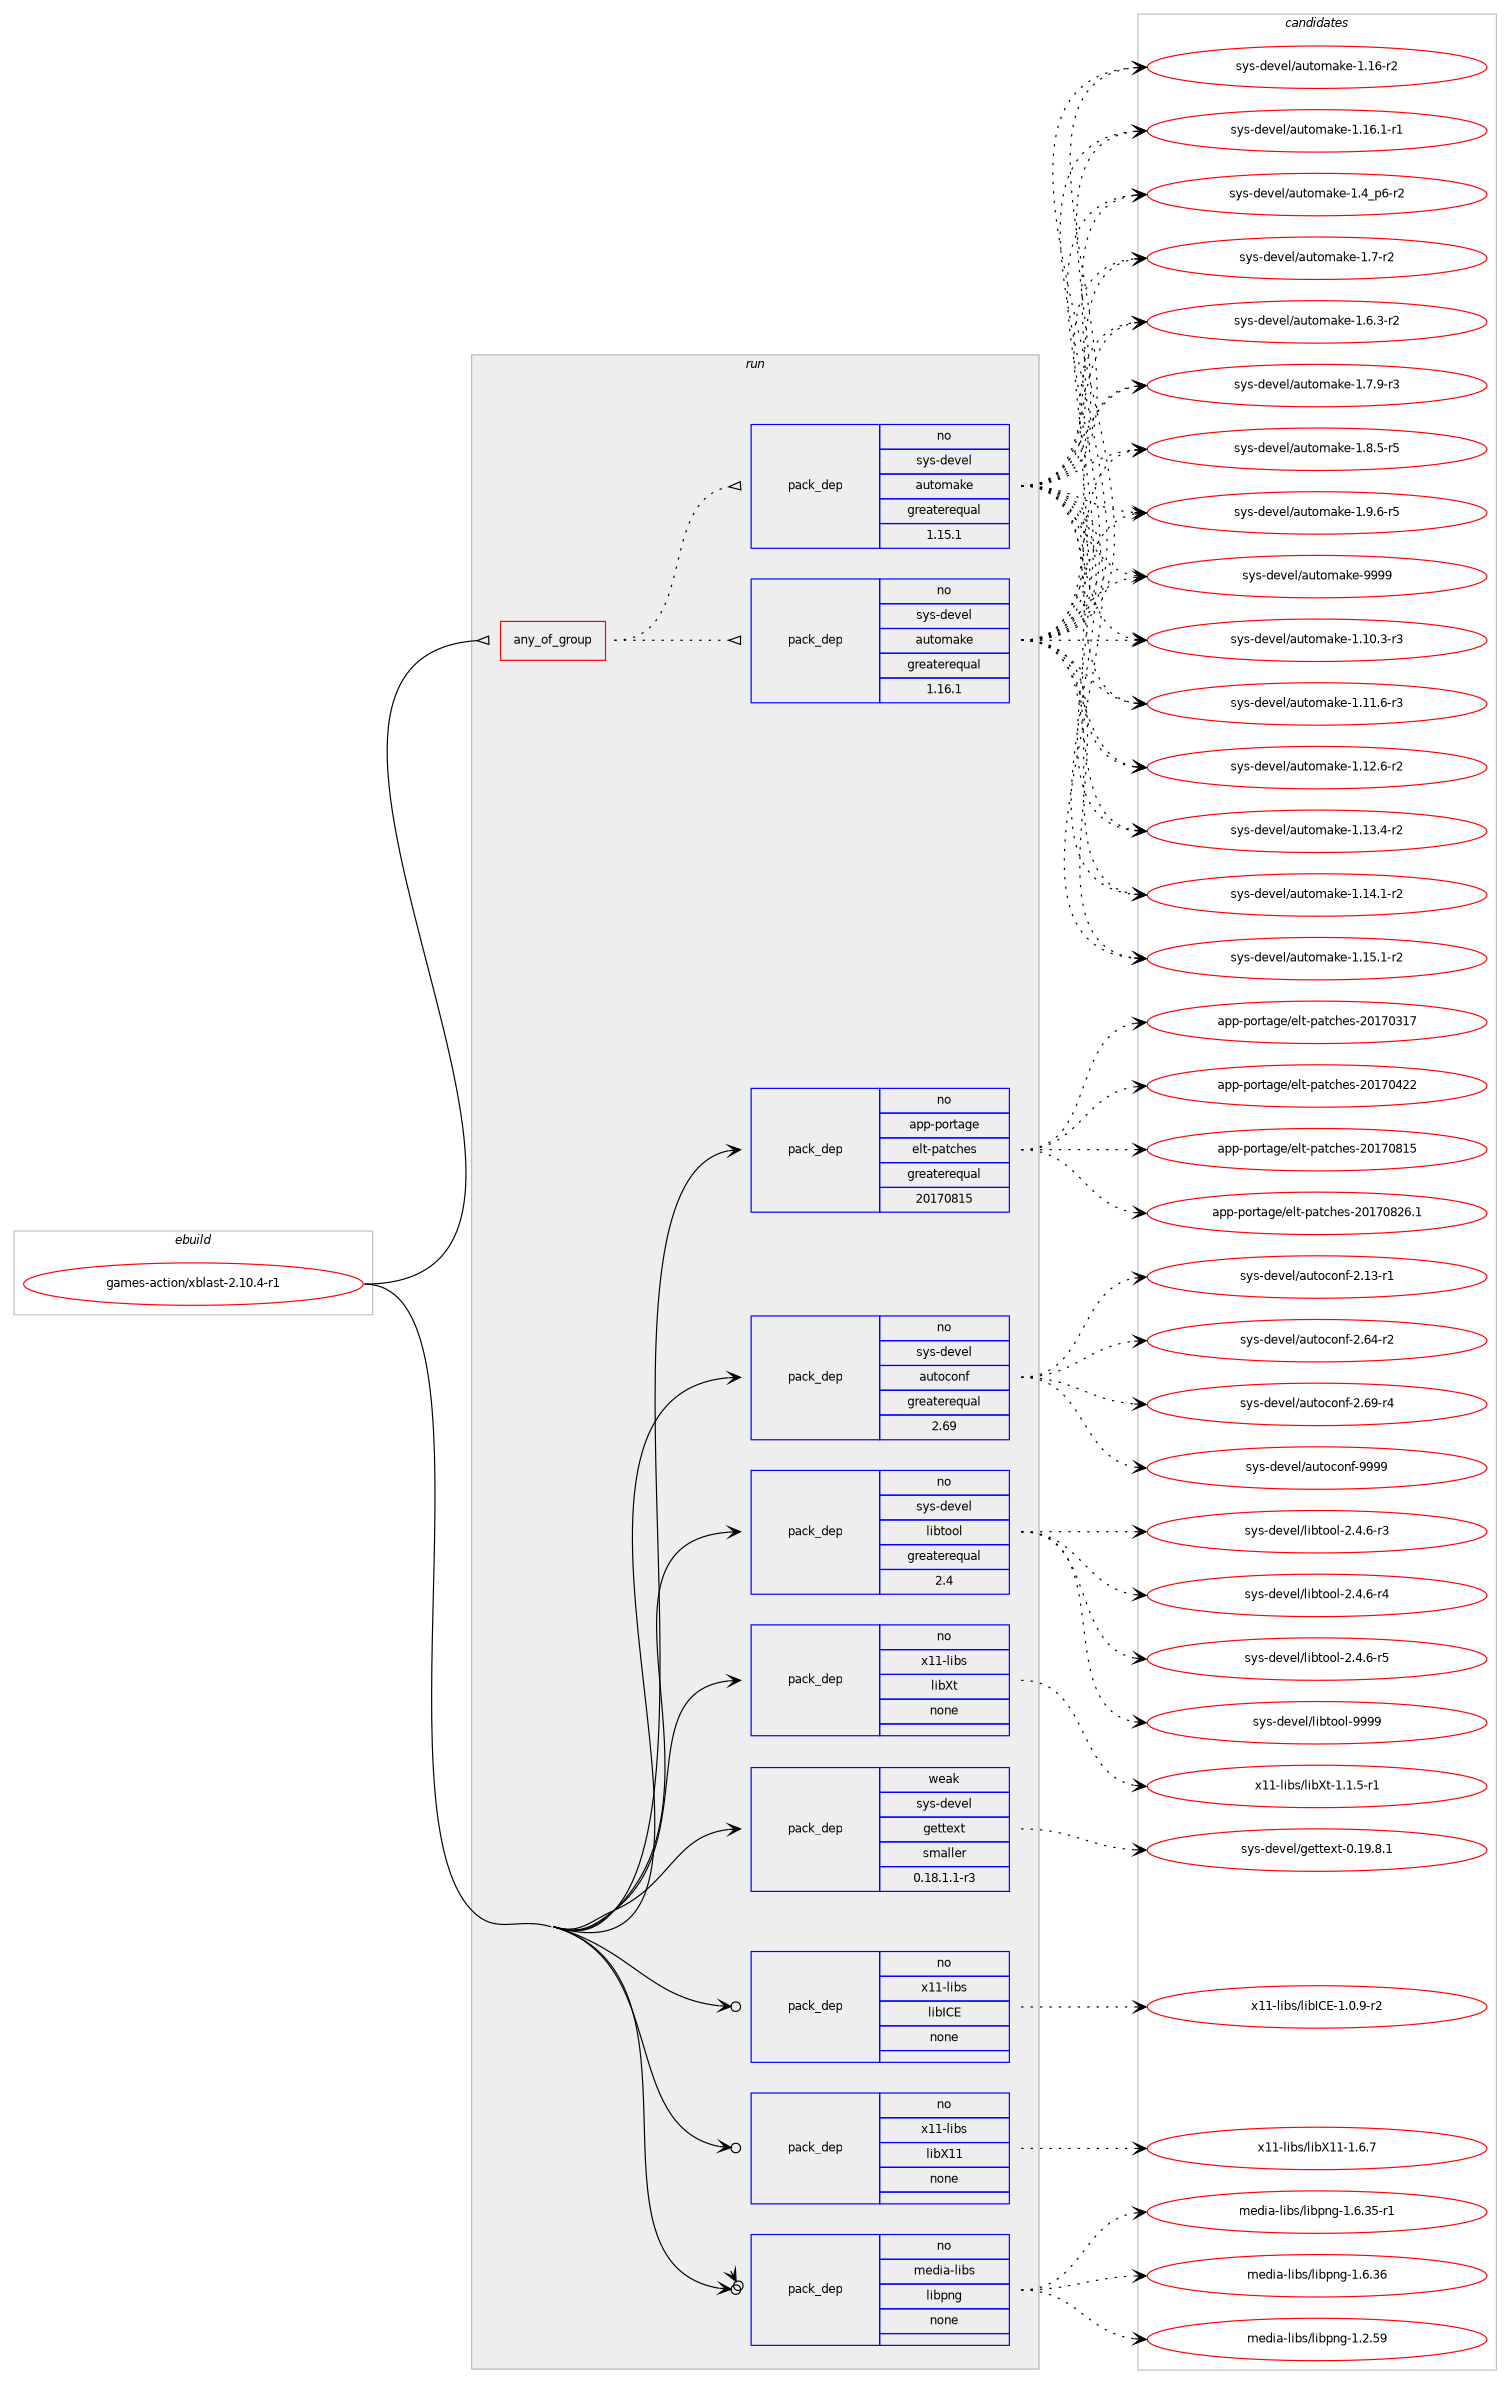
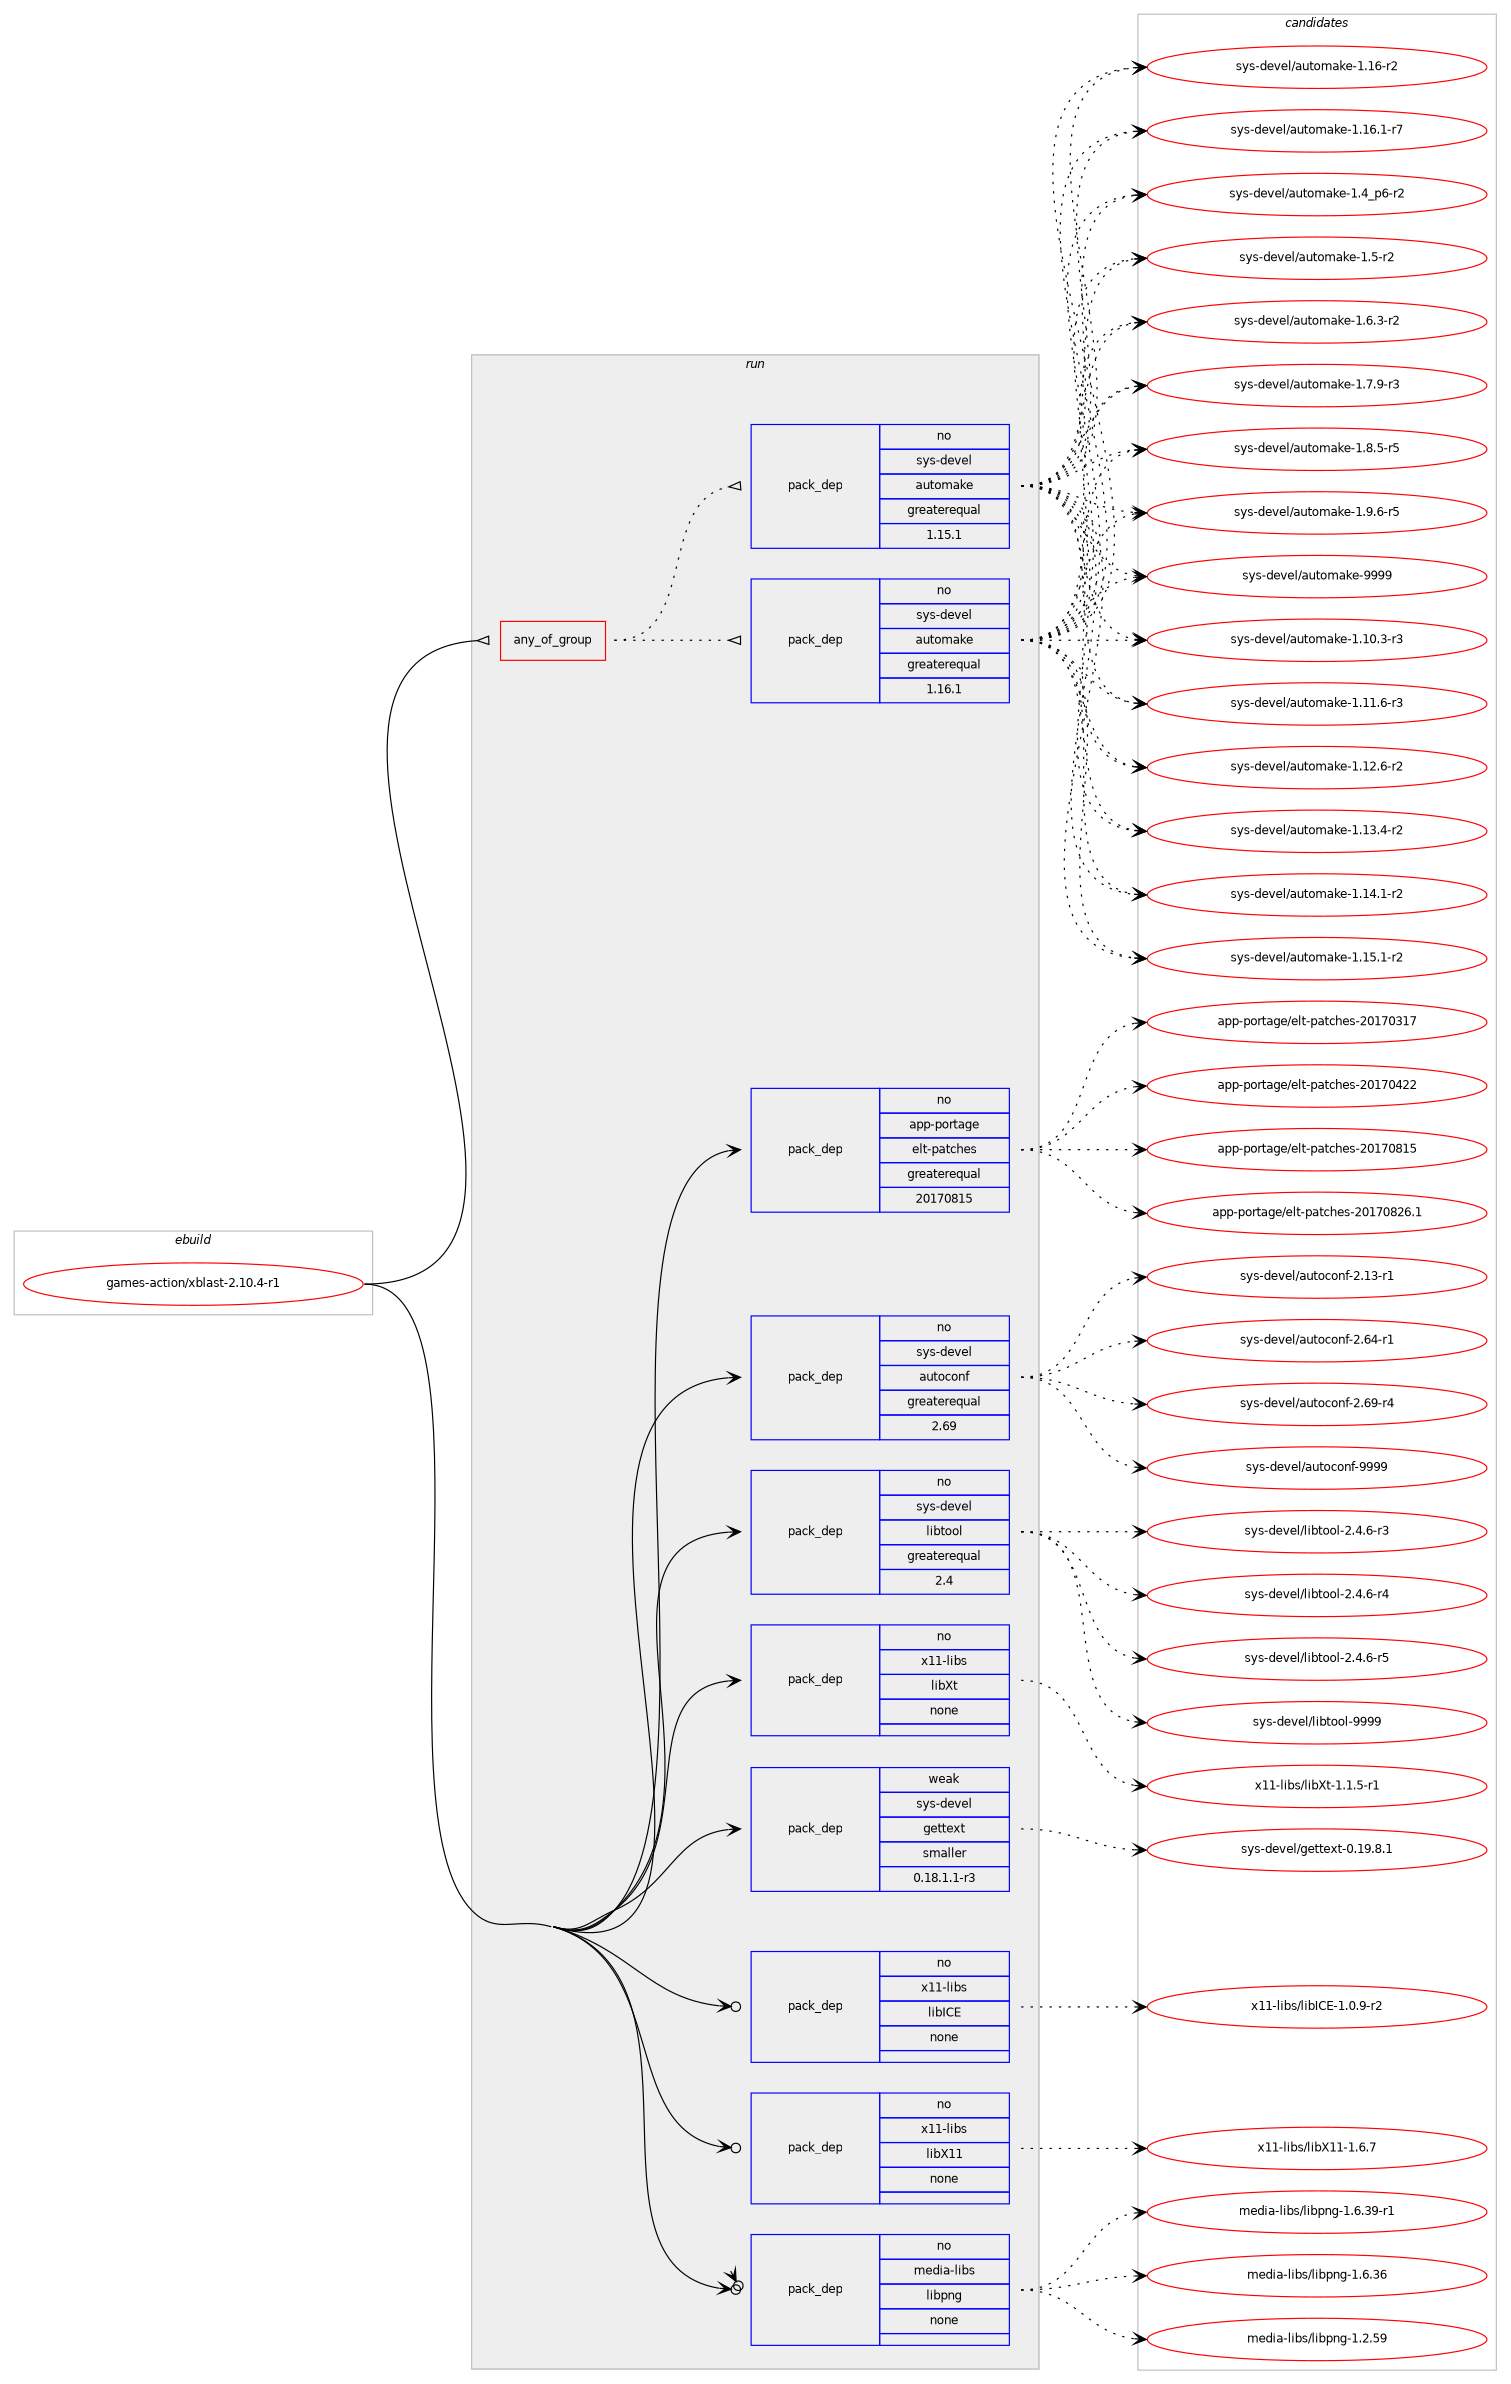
node "sys-devel/automake-1.16.1-r1": label "sys-devel/automake-1.16.1-r1" -> "sys-devel/automake-1.16.1-r7"
node "sys-devel/automake-1.7-r2": label "sys-devel/automake-1.7-r2" -> "sys-devel/automake-1.5-r2"
node "sys-devel/autoconf-2.64-r2": label "sys-devel/autoconf-2.64-r2" -> "sys-devel/autoconf-2.64-r1"
node "media-libs/libpng-1.6.35-r1": label "media-libs/libpng-1.6.35-r1" -> "media-libs/libpng-1.6.39-r1"
